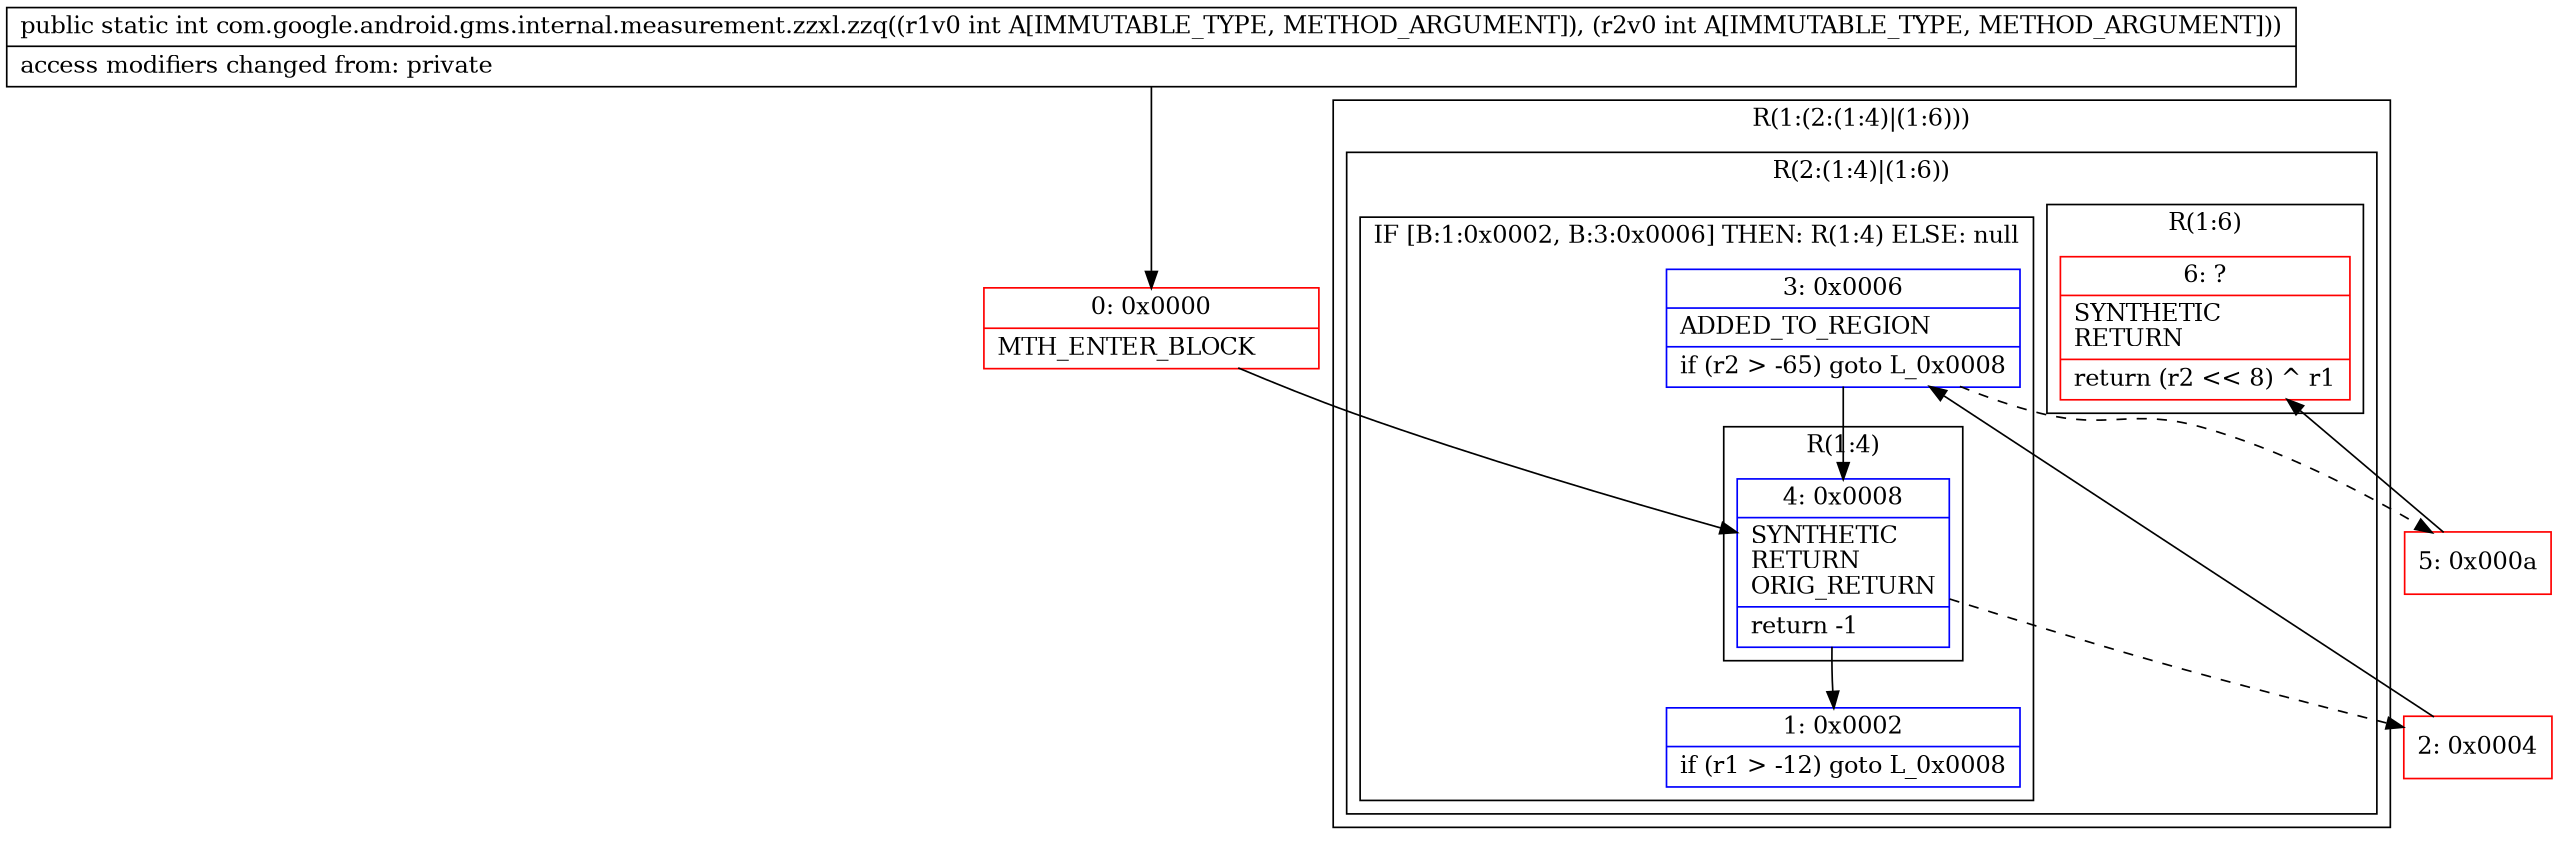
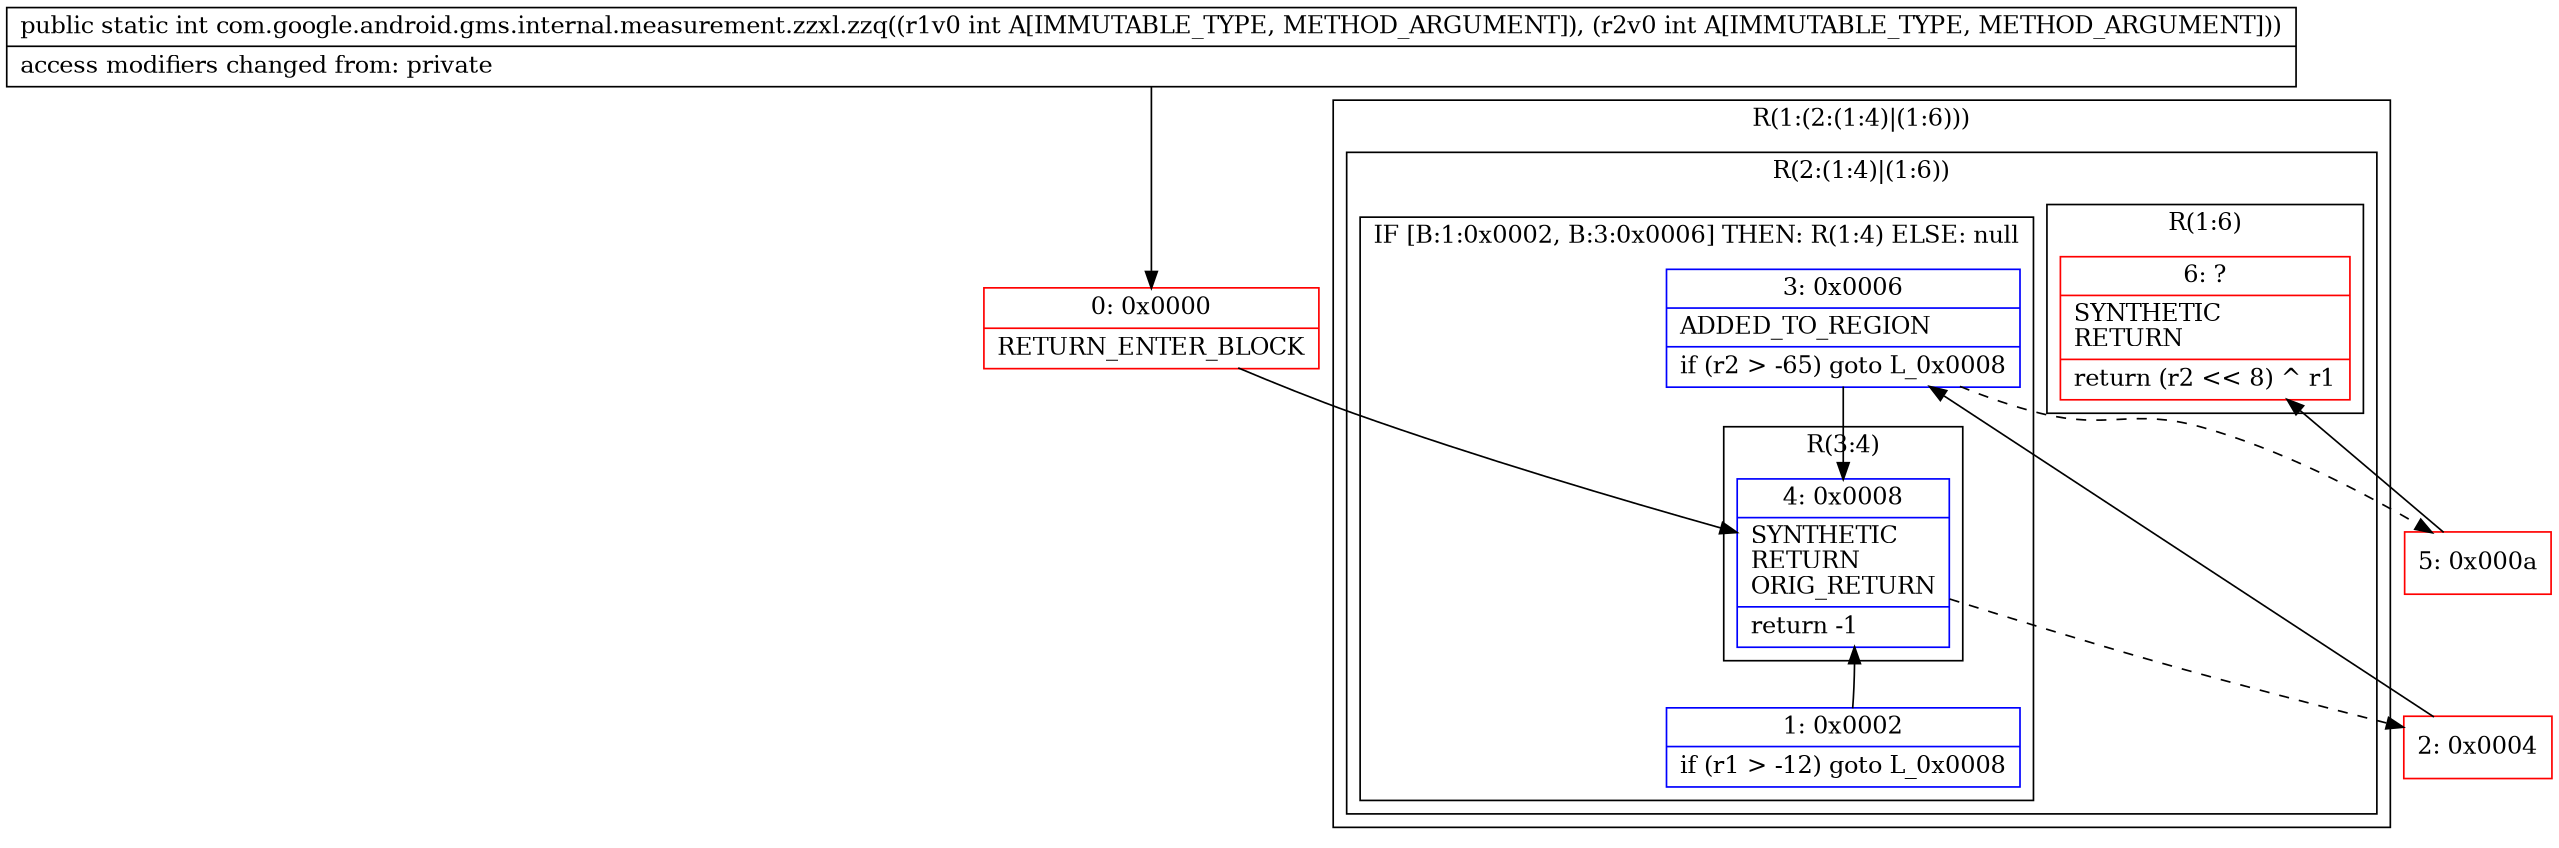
node "0: 0x0000": text "MTH_ENTER_BLOCK" -> "RETURN_ENTER_BLOCK"
cluster "R(1:4)": label "R(1:4)" -> "R(3:4)"
edge "4: 0x0008" -> "1: 0x0002": reversed
